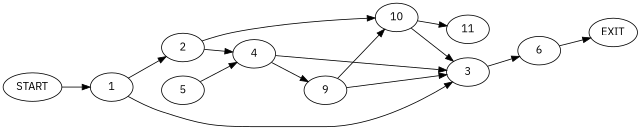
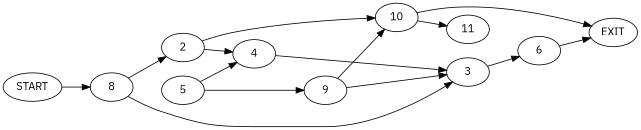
edge "10" -> "3": now "10" -> "EXIT"
edge "4" -> "9": now "5" -> "9"
node "1": label "1" -> "8"
